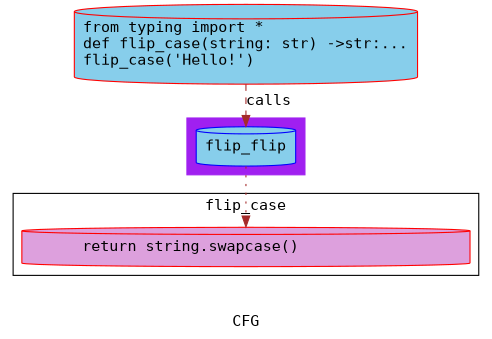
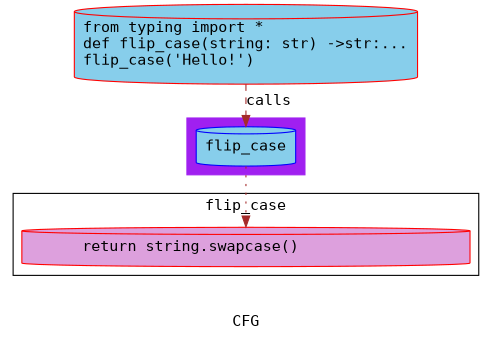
node "flip_flip": label "flip_flip" -> "flip_case"
